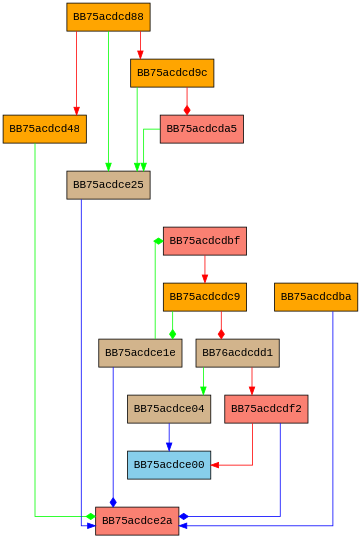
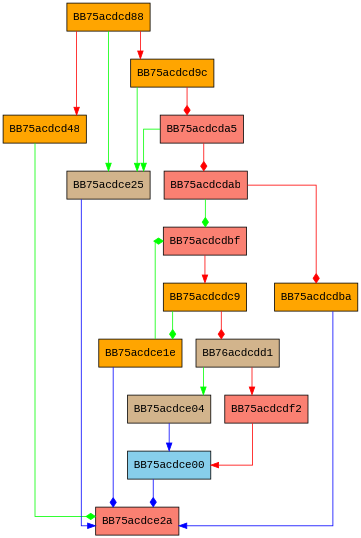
node "BB75acdcdab": added
node "BB75acdce1e": fillcolor tan -> orange
edge "BB75acdcdf2" -> "BB75acdce2a": now "BB75acdce00" -> "BB75acdce2a"
